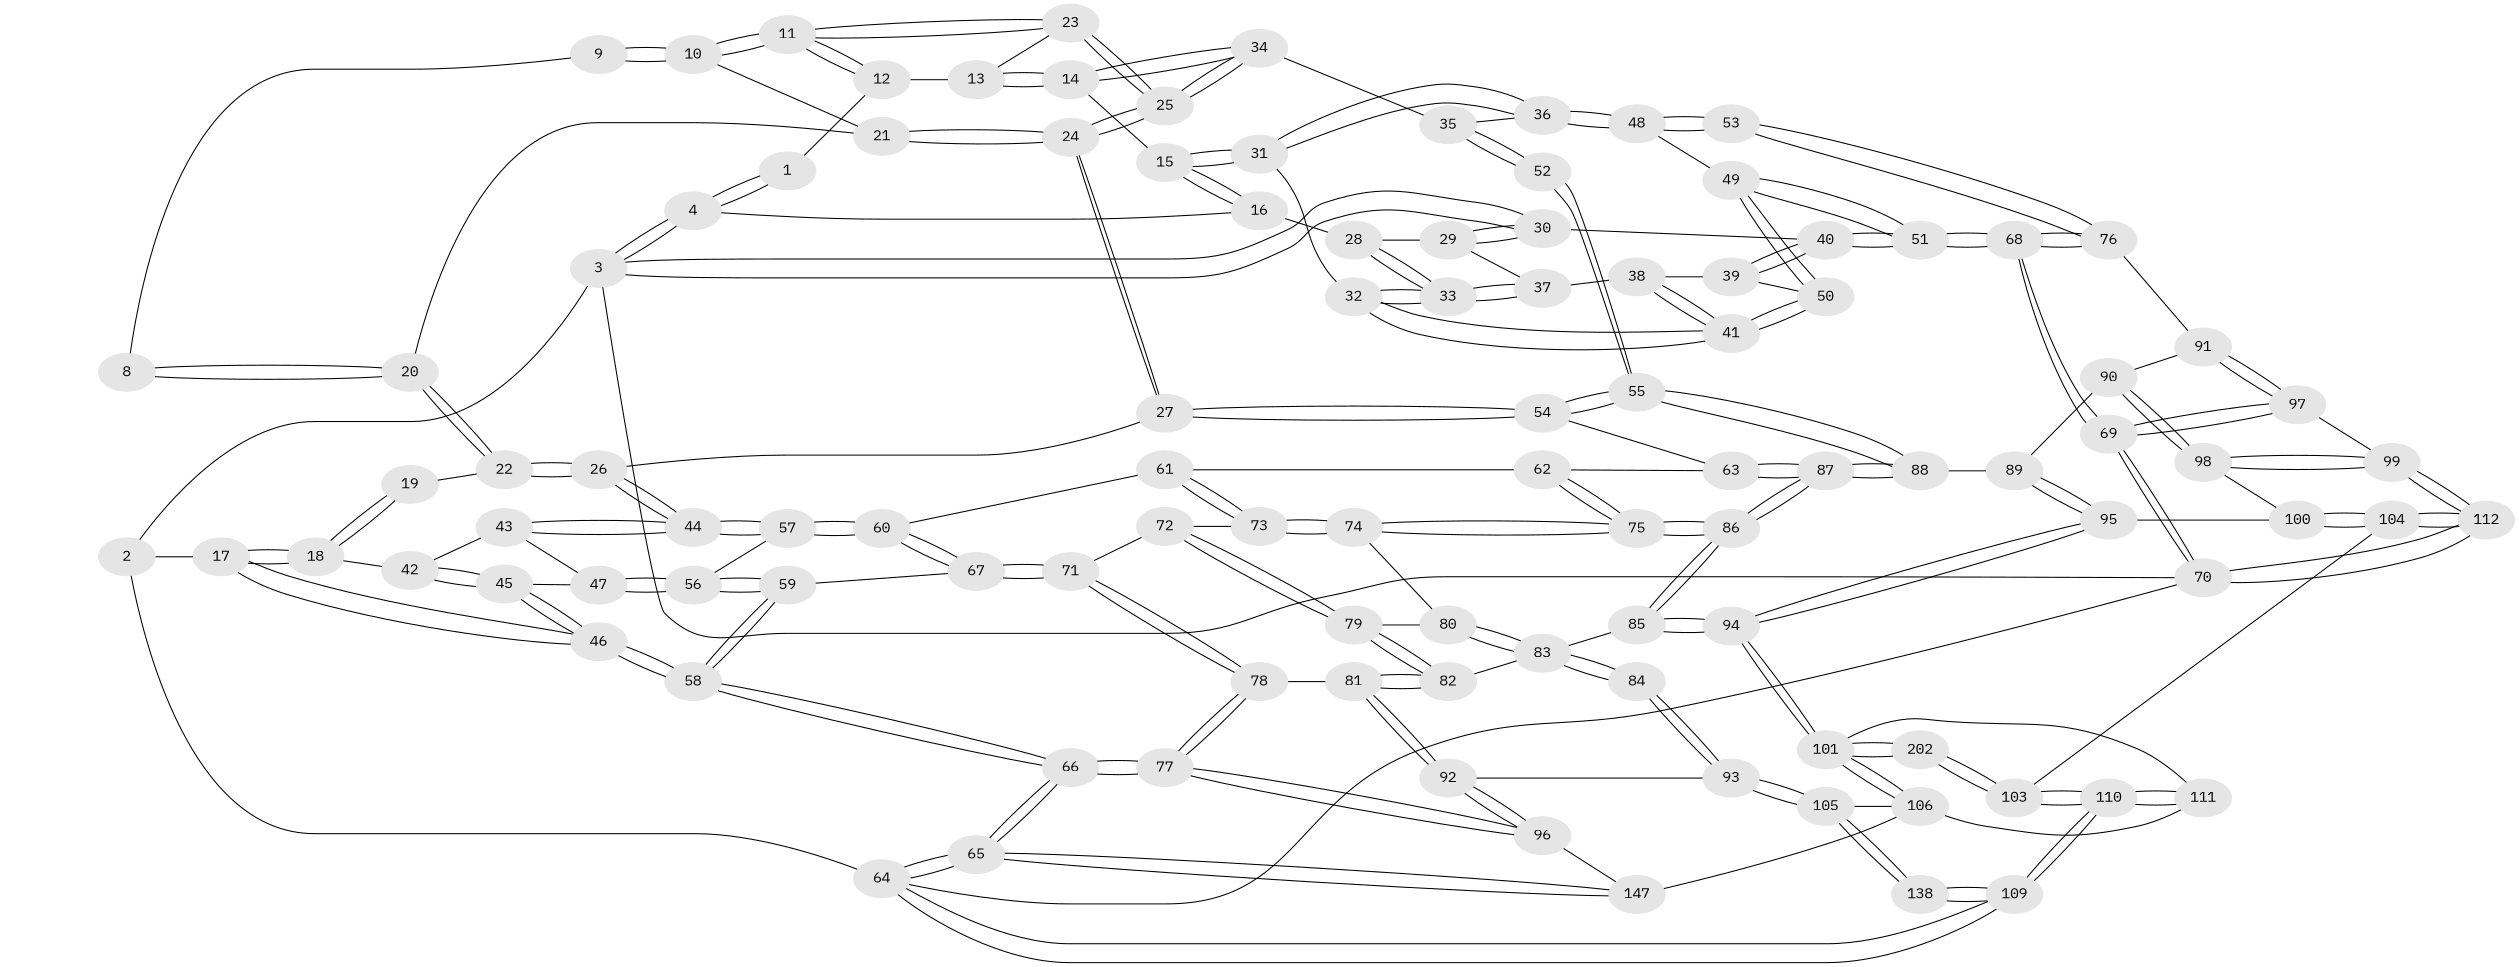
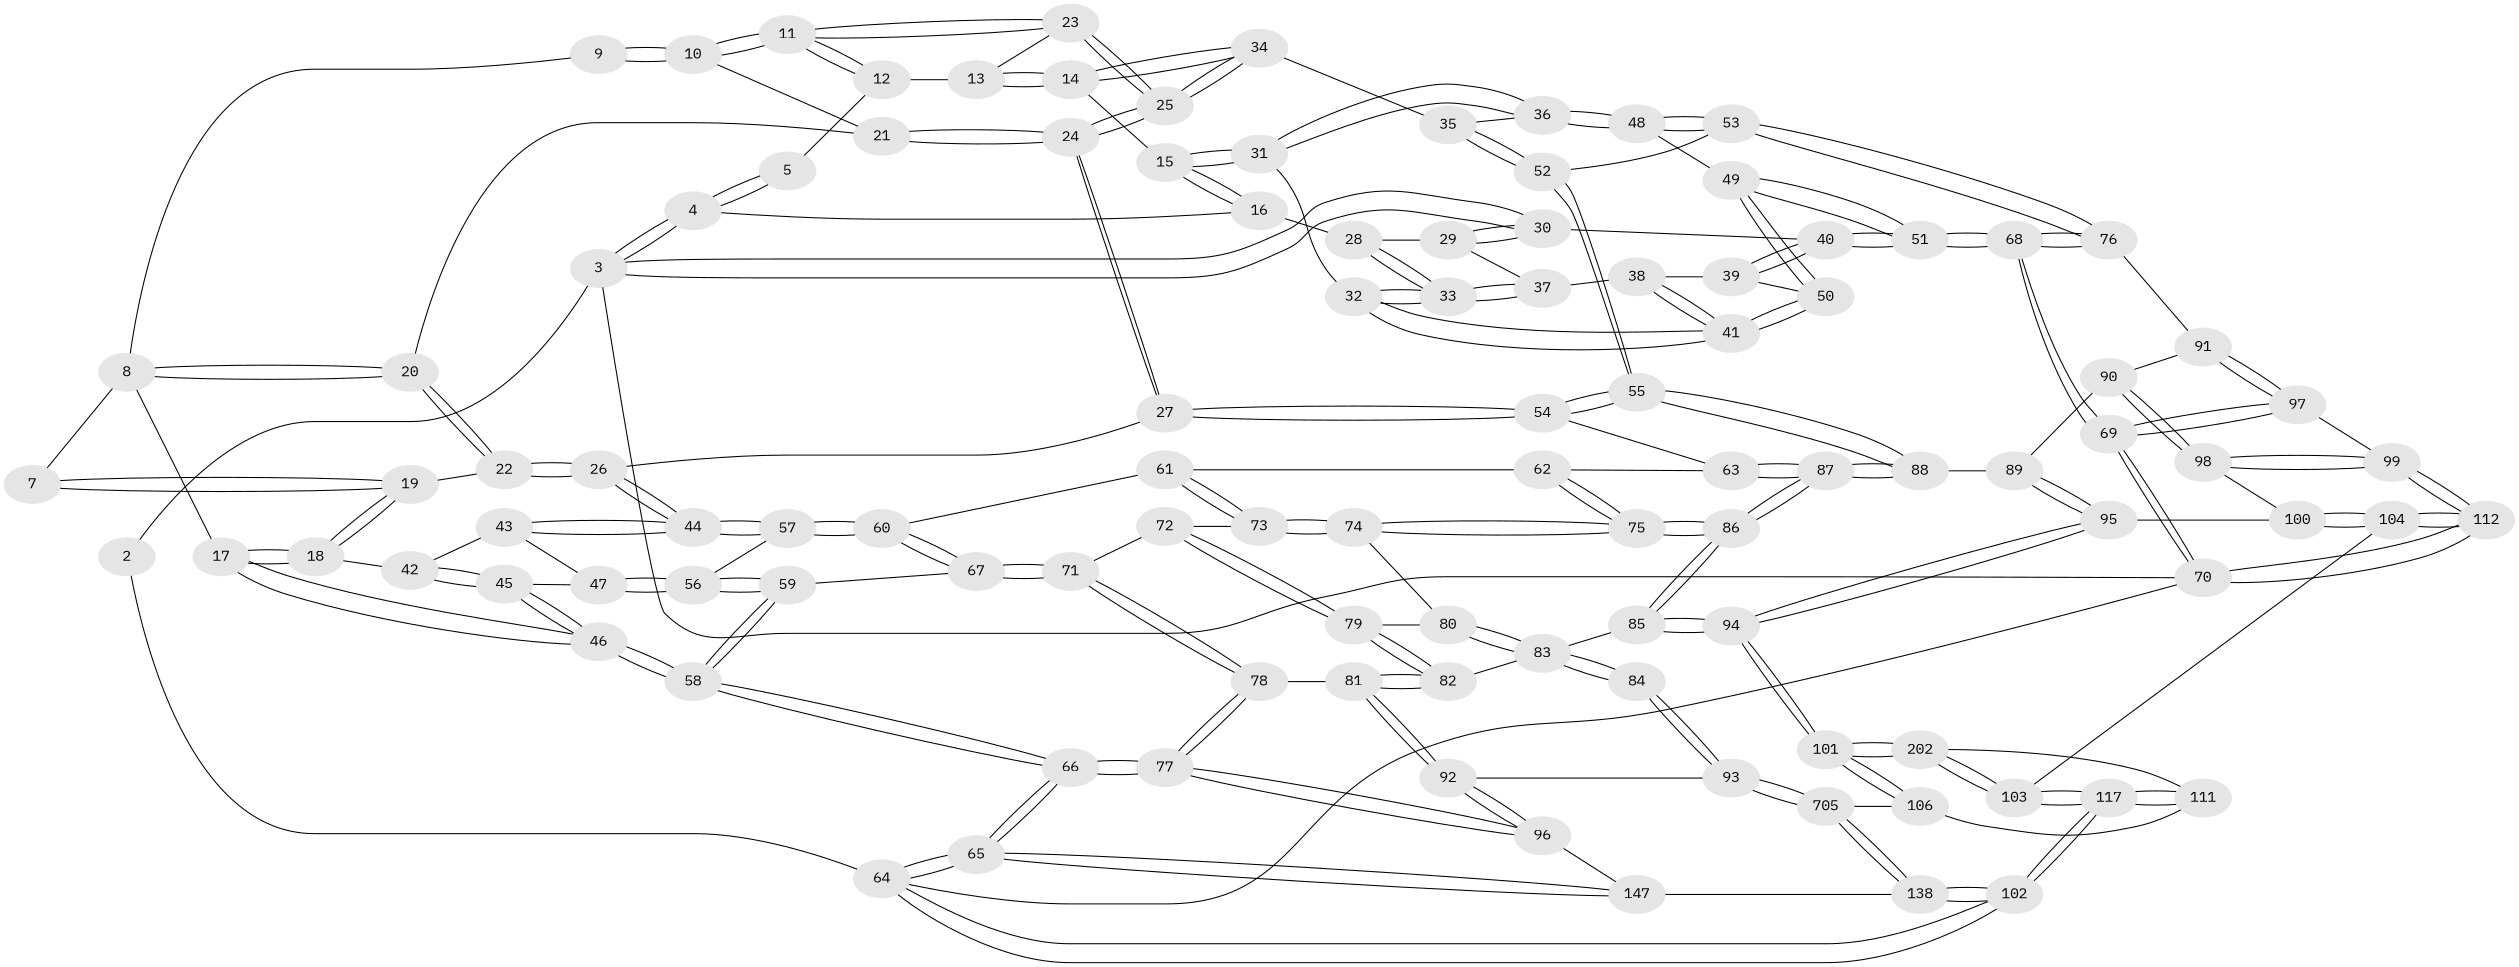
edge "53" -- "52": added
node "1": label "1" -> "5"
node "7": added
edge "2" -- "17": now "8" -- "17"
edge "101" -- "111": now "202" -- "111"
node "110": label "110" -> "117"
node "105": label "105" -> "705"
edge "106" -- "147": now "138" -- "147"
node "109": label "109" -> "102"
